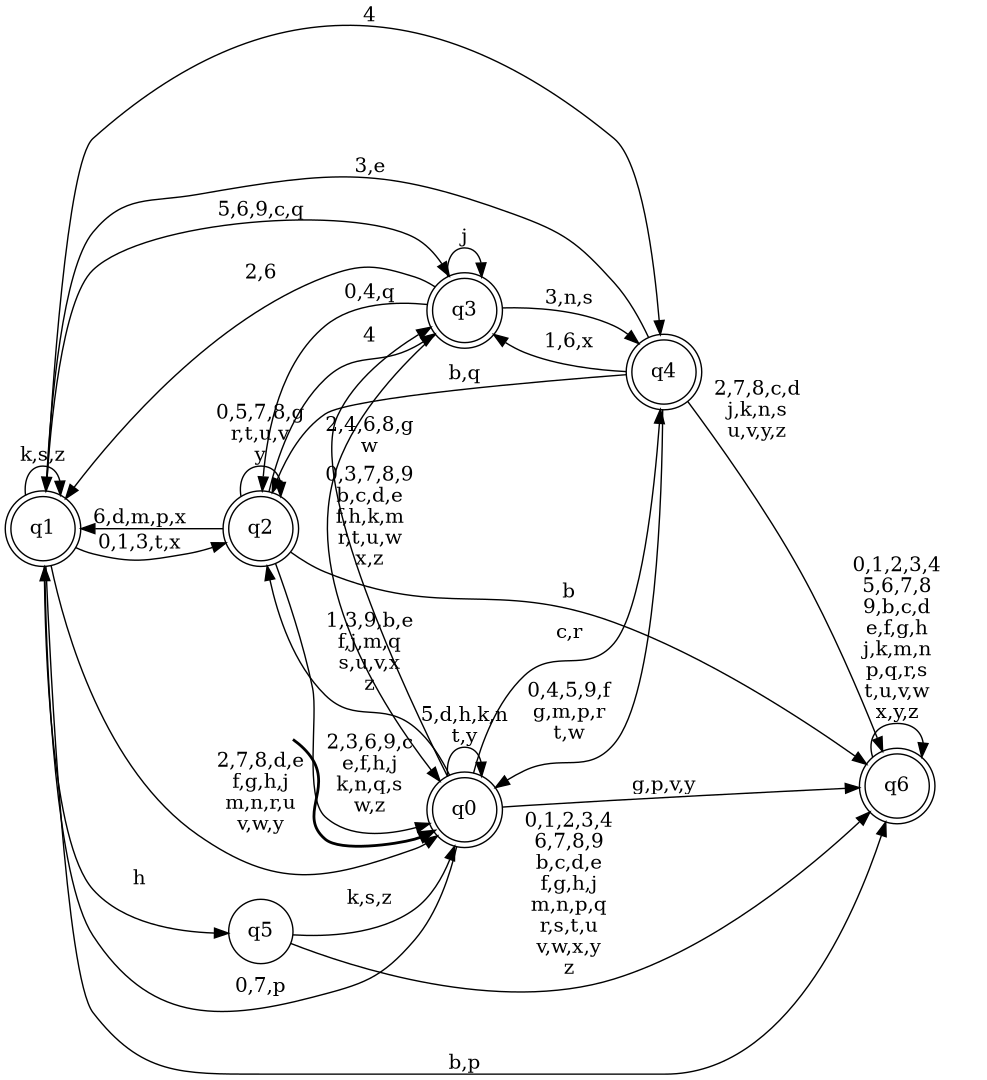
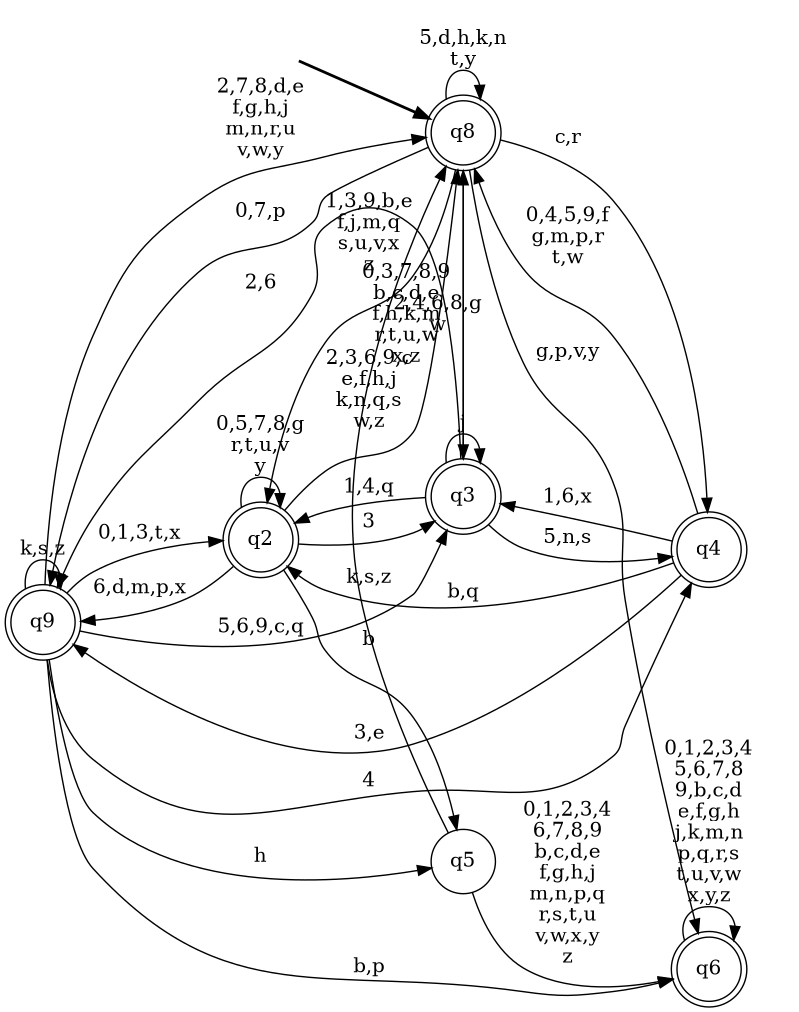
edge "q3" -> "q2": label "0,4,q" -> "1,4,q"
edge "q3" -> "q4": label "3,n,s" -> "5,n,s"
edge "q2" -> "q3": label "4" -> "3"
node "q1": label "q1" -> "q9"
edge "q4" -> "q6": removed, label "2,7,8,c,d j,k,n,s u,v,y,z"
edge "q2" -> "q6": now "q2" -> "q5"
node "q0": label "q0" -> "q8"
